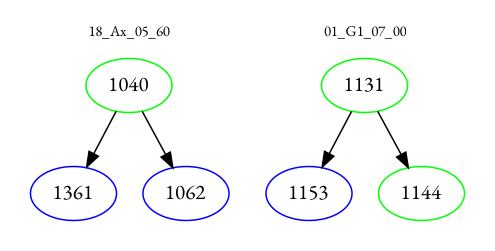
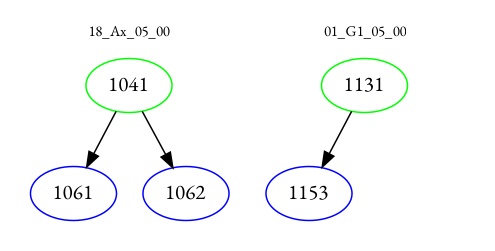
cluster "18_Ax_05_60": label "18_Ax_05_60" -> "18_Ax_05_00"
cluster "01_G1_07_00": label "01_G1_07_00" -> "01_G1_05_00"
node "1040": label "1040" -> "1041"
node "1361": label "1361" -> "1061"
node "1144": removed
